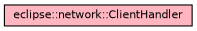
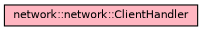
node "eclipse::network::ClientHandler": label "eclipse::network::ClientHandler" -> "network::network::ClientHandler"
